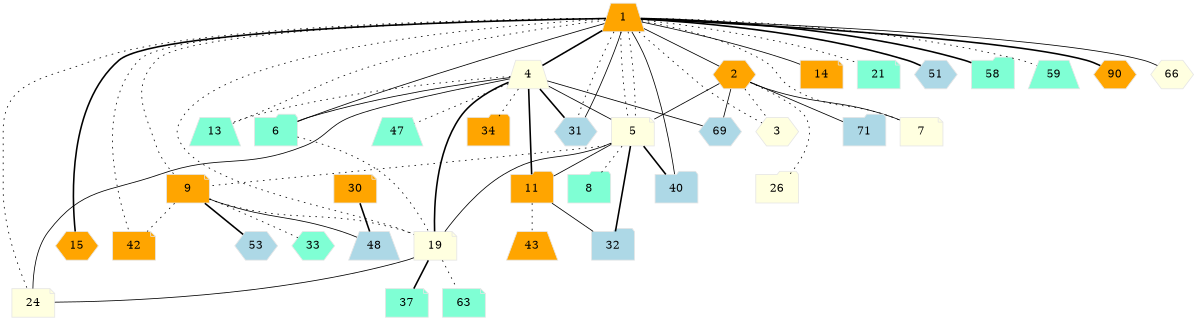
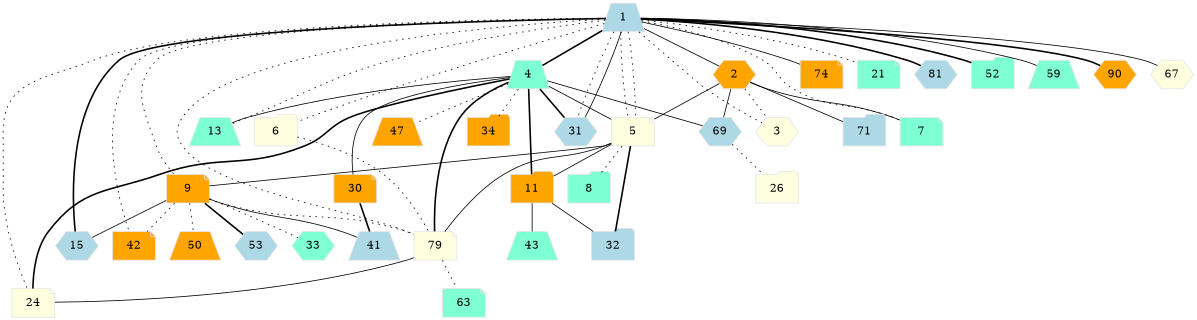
node "1": fillcolor orange -> lightblue
edge "1" -- "59": style dotted -> solid
edge "1" -- "6": style solid -> dotted
node "4": fillcolor lightyellow -> aquamarine
node "14": label "14" -> "74"
node "51": label "51" -> "81"
node "58": label "58" -> "52"
node "66": label "66" -> "67"
edge "4" -- "13": style dotted -> solid
edge "4" -- "6": now "4" -- "30"
edge "2" -- "26": now "69" -- "26"
node "6": fillcolor aquamarine -> lightyellow
node "47": fillcolor aquamarine -> orange
node "7": fillcolor lightyellow -> aquamarine
edge "4" -- "24": style solid -> bold
edge "5" -- "9": style dotted -> solid
node "40": removed
edge "11" -- "43": style dotted -> solid
edge "9" -- "15": added
node "15": fillcolor orange -> lightblue
node "50": added
node "48": label "48" -> "41"
node "19": label "19" -> "79"
node "43": fillcolor orange -> aquamarine
node "37": removed
